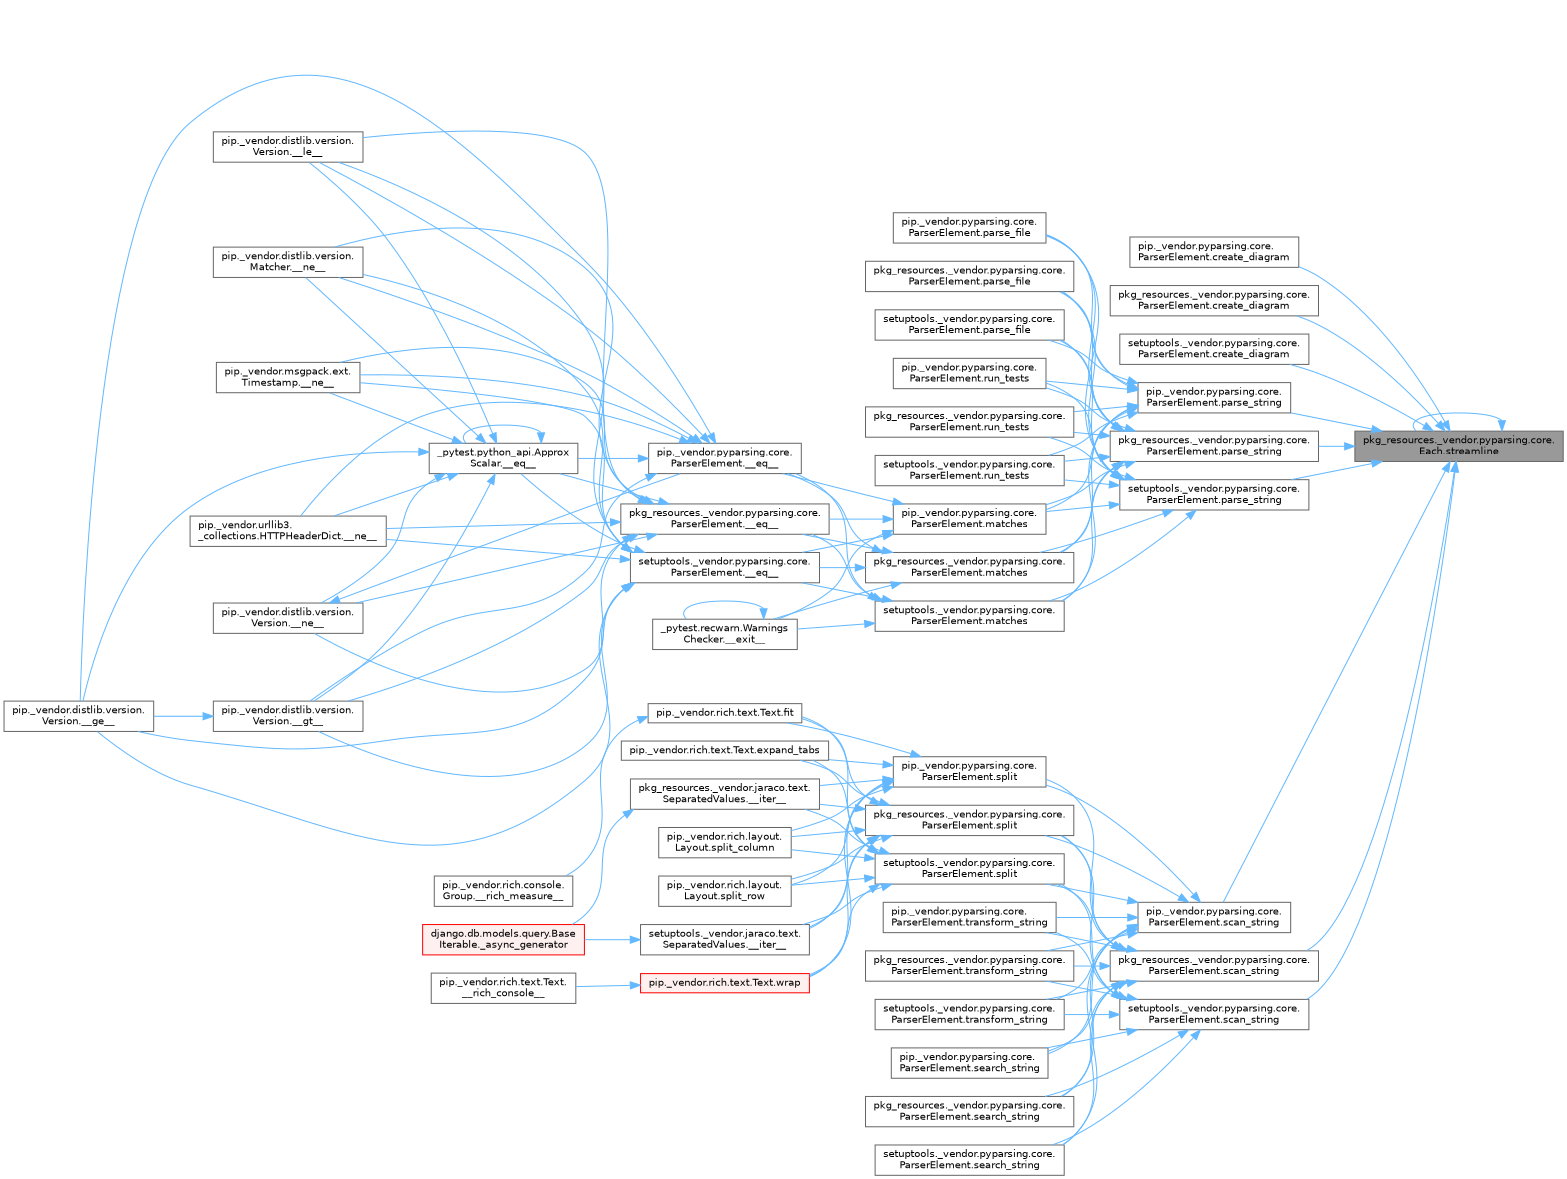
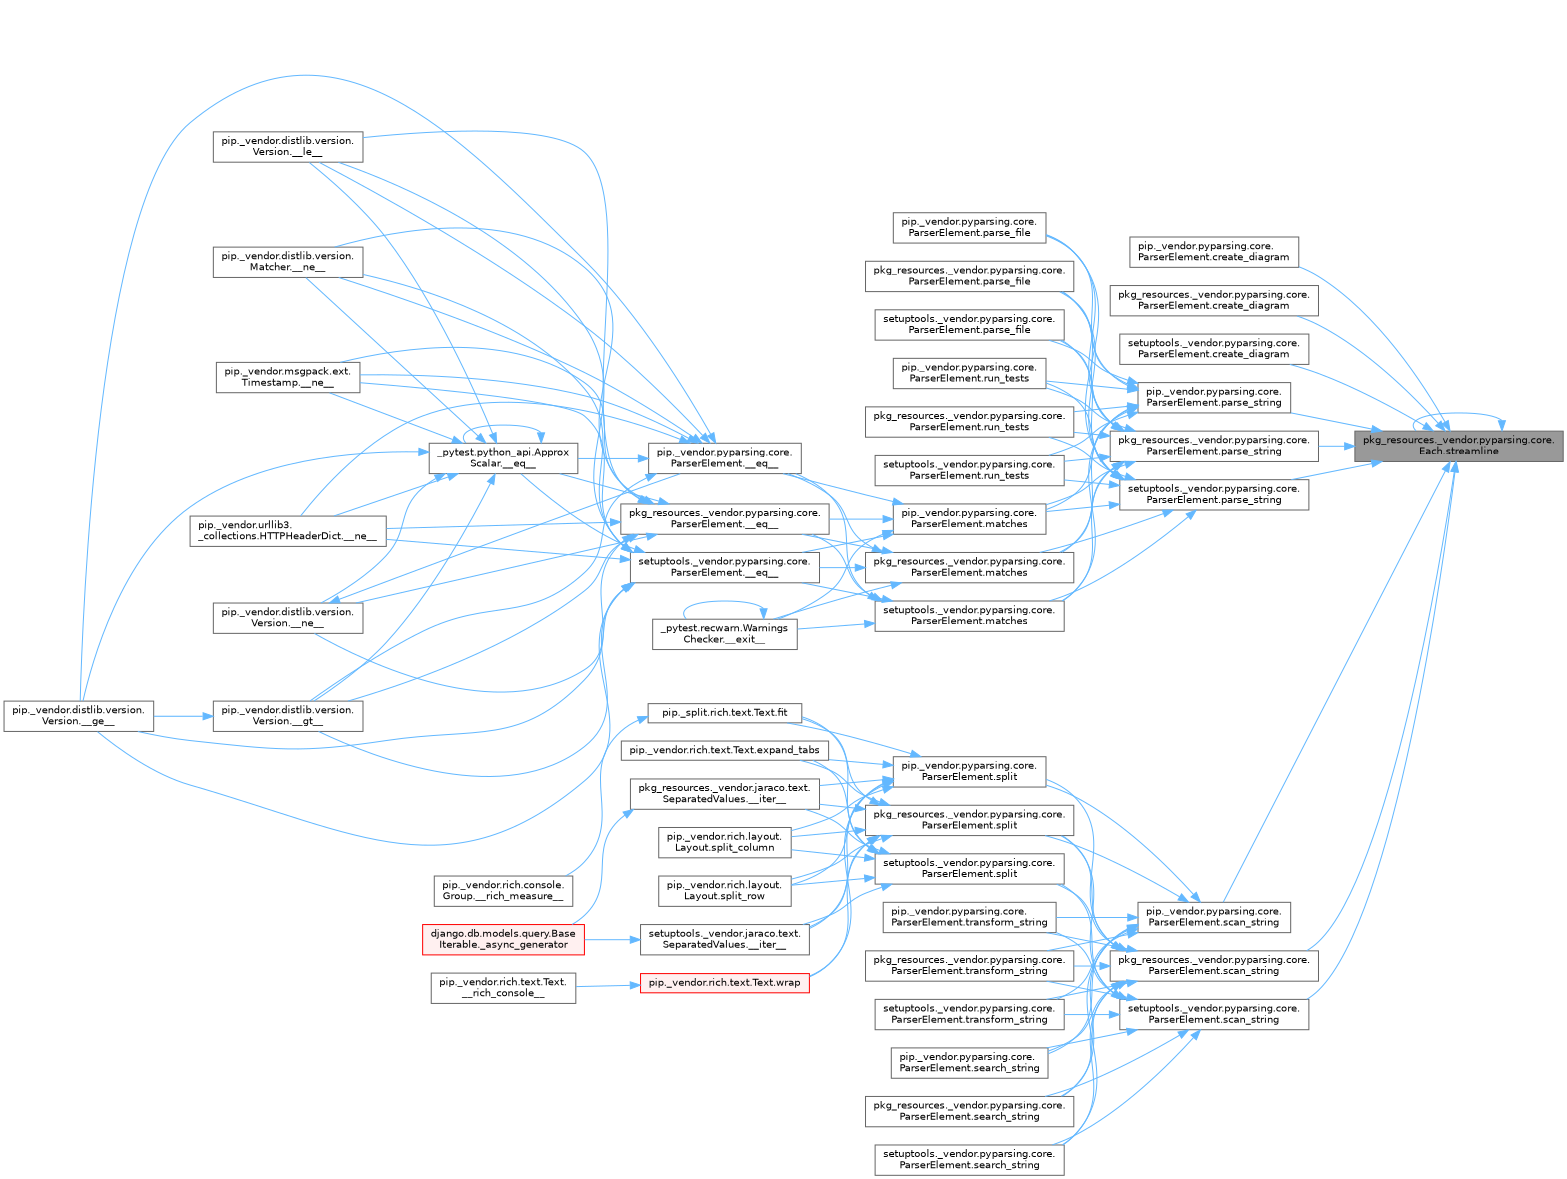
node "pip._vendor.rich.text.Text.fit": label "pip._vendor.rich.text.Text.fit" -> "pip._split.rich.text.Text.fit"
edge "setuptools._vendor.pyparsing.core. ParserElement.split" -> "pip._vendor.pyparsing.core. ParserElement.scan_string": removed
edge "pip._vendor.rich.text.Text.wrap" -> "setuptools._vendor.pyparsing.core. ParserElement.split": removed
